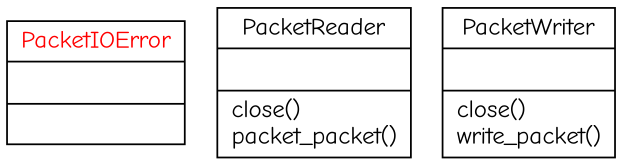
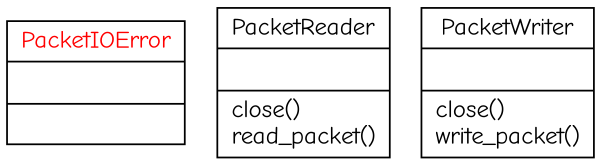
node "PacketReader": text "packet_packet()" -> "read_packet()"
